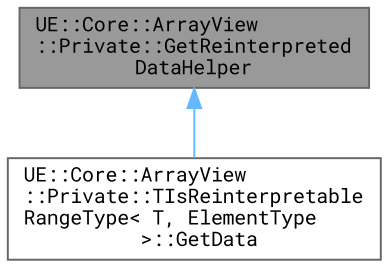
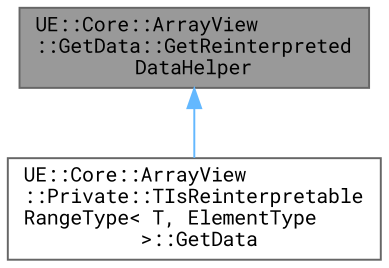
node "UE::Core::ArrayView ::Private::GetReinterpreted DataHelper": label "UE::Core::ArrayView ::Private::GetReinterpreted DataHelper" -> "UE::Core::ArrayView ::GetData::GetReinterpreted DataHelper"
